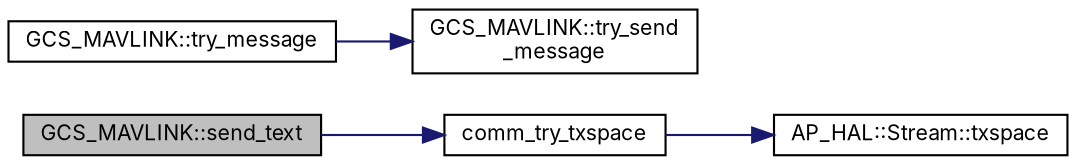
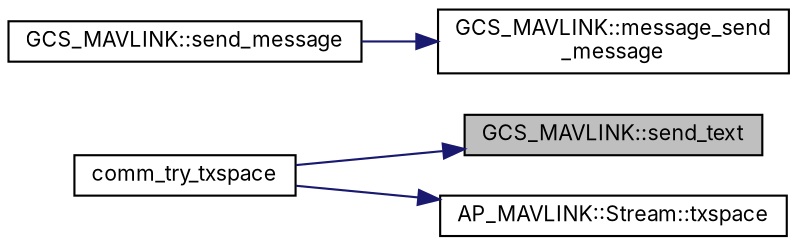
node "GCS_MAVLINK::try_message": label "GCS_MAVLINK::try_message" -> "GCS_MAVLINK::send_message"
node "GCS_MAVLINK::try_send _message": label "GCS_MAVLINK::try_send _message" -> "GCS_MAVLINK::message_send _message"
edge "GCS_MAVLINK::send_text" -> "comm_try_txspace": reversed
node "AP_HAL::Stream::txspace": label "AP_HAL::Stream::txspace" -> "AP_MAVLINK::Stream::txspace"
